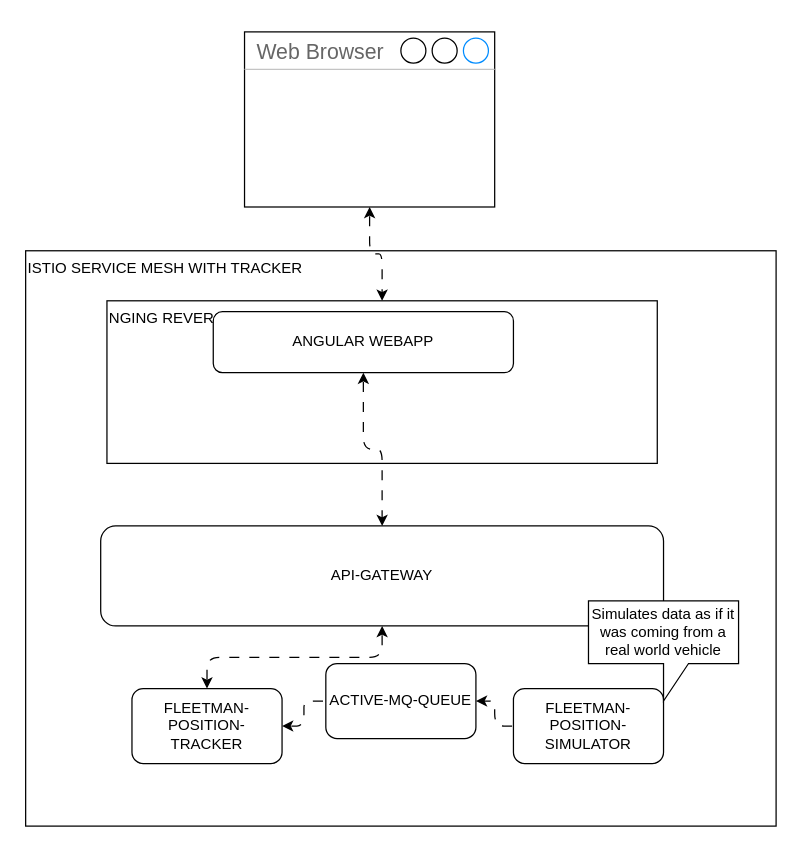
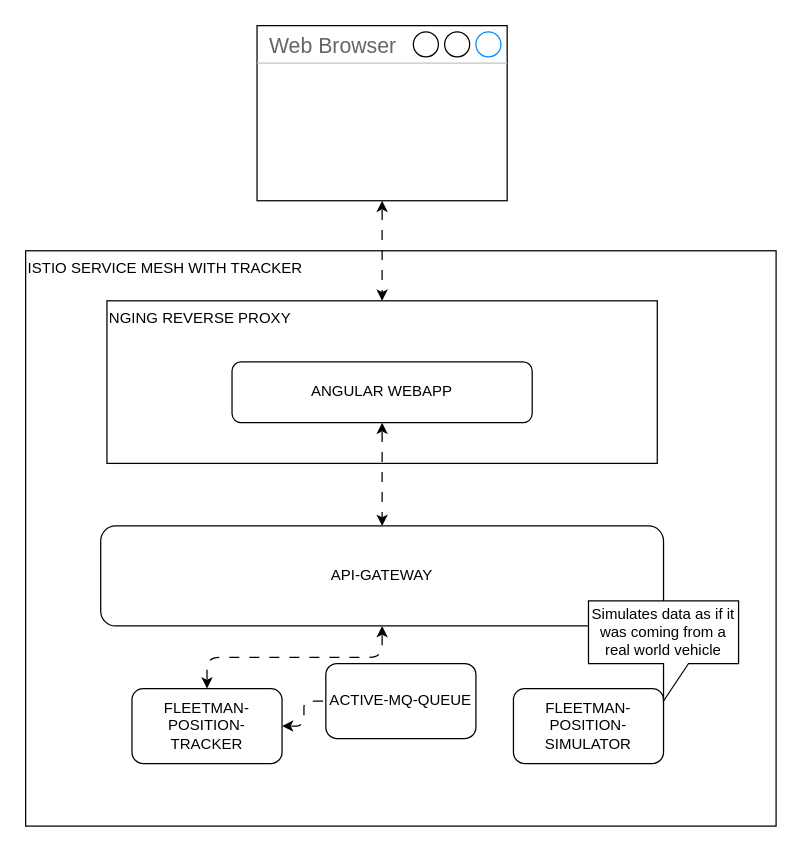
node "Web Browser": moved (369, 119) -> (382, 113)
node "ANGULAR WEBAPP": moved (363, 342) -> (382, 392)
edge "FLEETMAN-POSITION-SIMULATOR" -> "ACTIVE-MQ-QUEUE": removed
